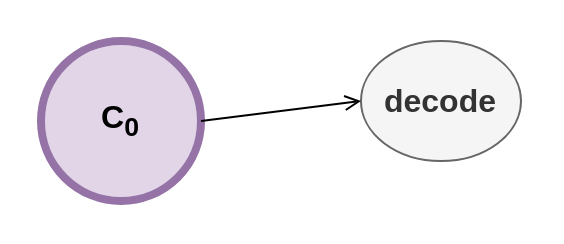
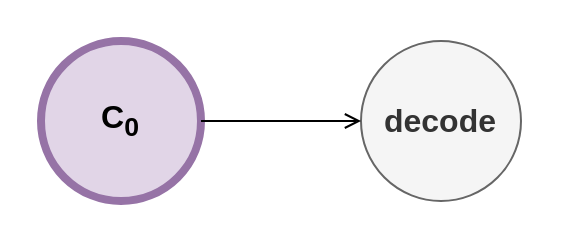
node "decode": size 160x120 -> 160x160
